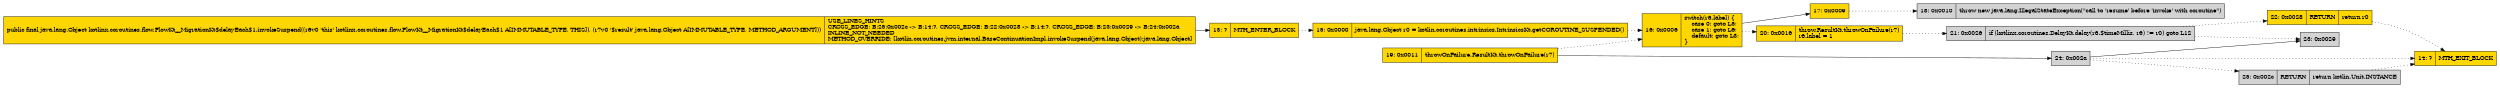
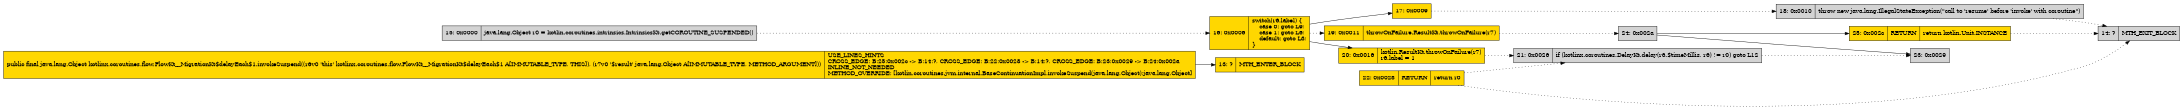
node "16: 0x0006": text "case 0: goto L5;" -> "case 0: goto L9;"
edge "21: 0x0026" -> "22: 0x0028": reversed
edge "13: ?" -> "15: 0x0000": removed
node "15: 0x0000": fillcolor gold -> lightgrey
node "20: 0x0016": text "throw.ResultKt.throwOnFailure(r7)" -> "kotlin.ResultKt.throwOnFailure(r7)"
edge "16: 0x0006" -> "20: 0x0016": style dotted -> solid
edge "19: 0x0011" -> "16: 0x0006": reversed
edge "19: 0x0011" -> "24: 0x002a": style solid -> dotted
edge "24: 0x002a" -> "14: ?": now "18: 0x0010" -> "14: ?"
node "14: ?": fillcolor gold -> lightgrey
edge "24: 0x002a" -> "25: 0x002c": style dotted -> solid
node "25: 0x002c": fillcolor lightgrey -> gold
